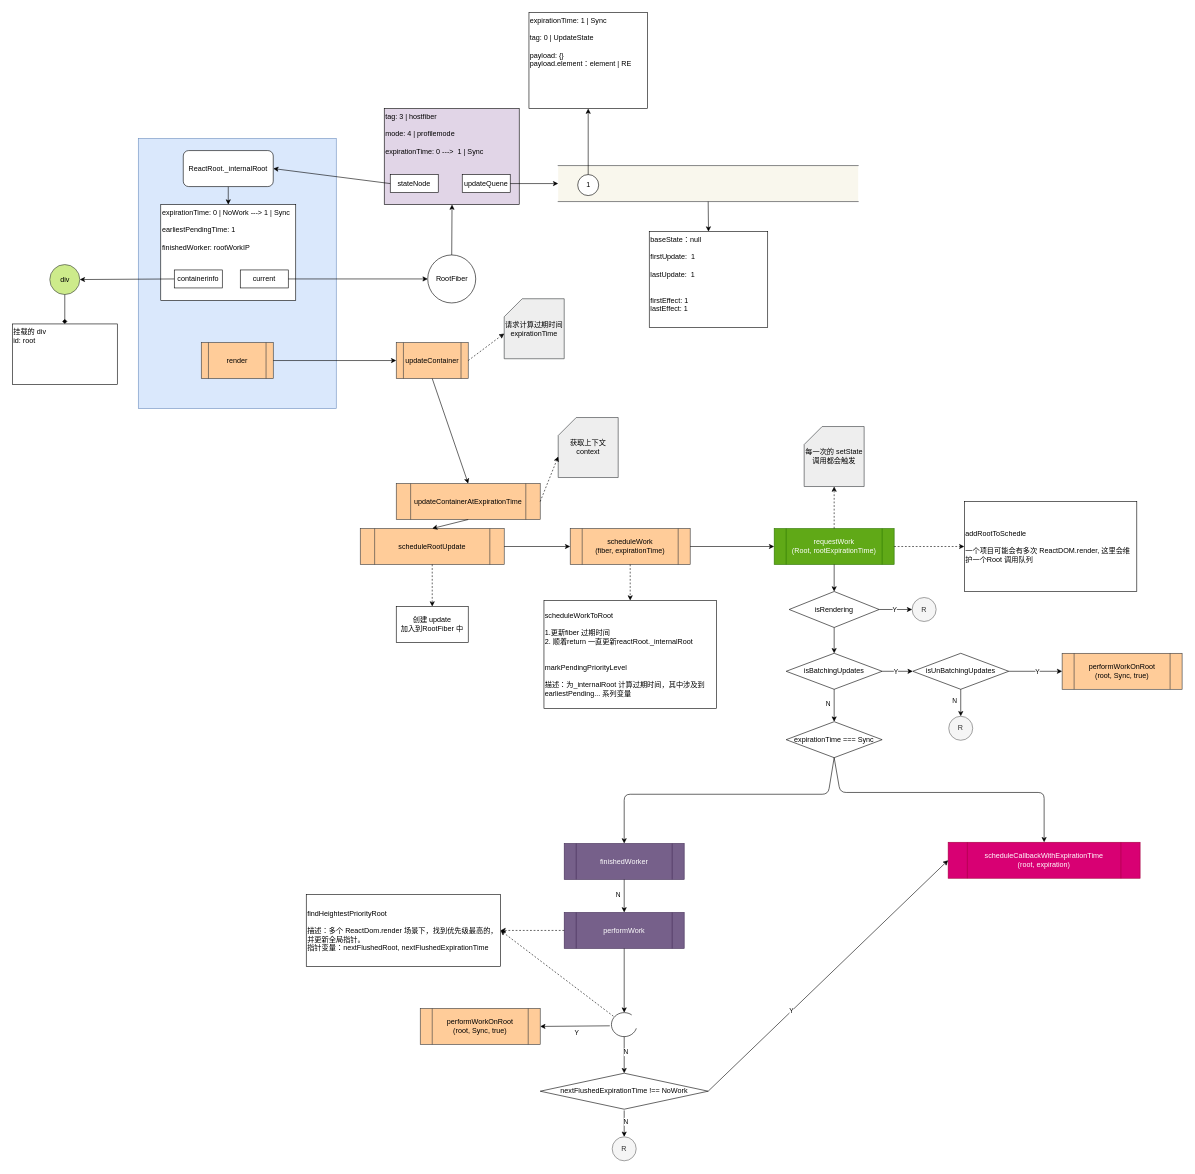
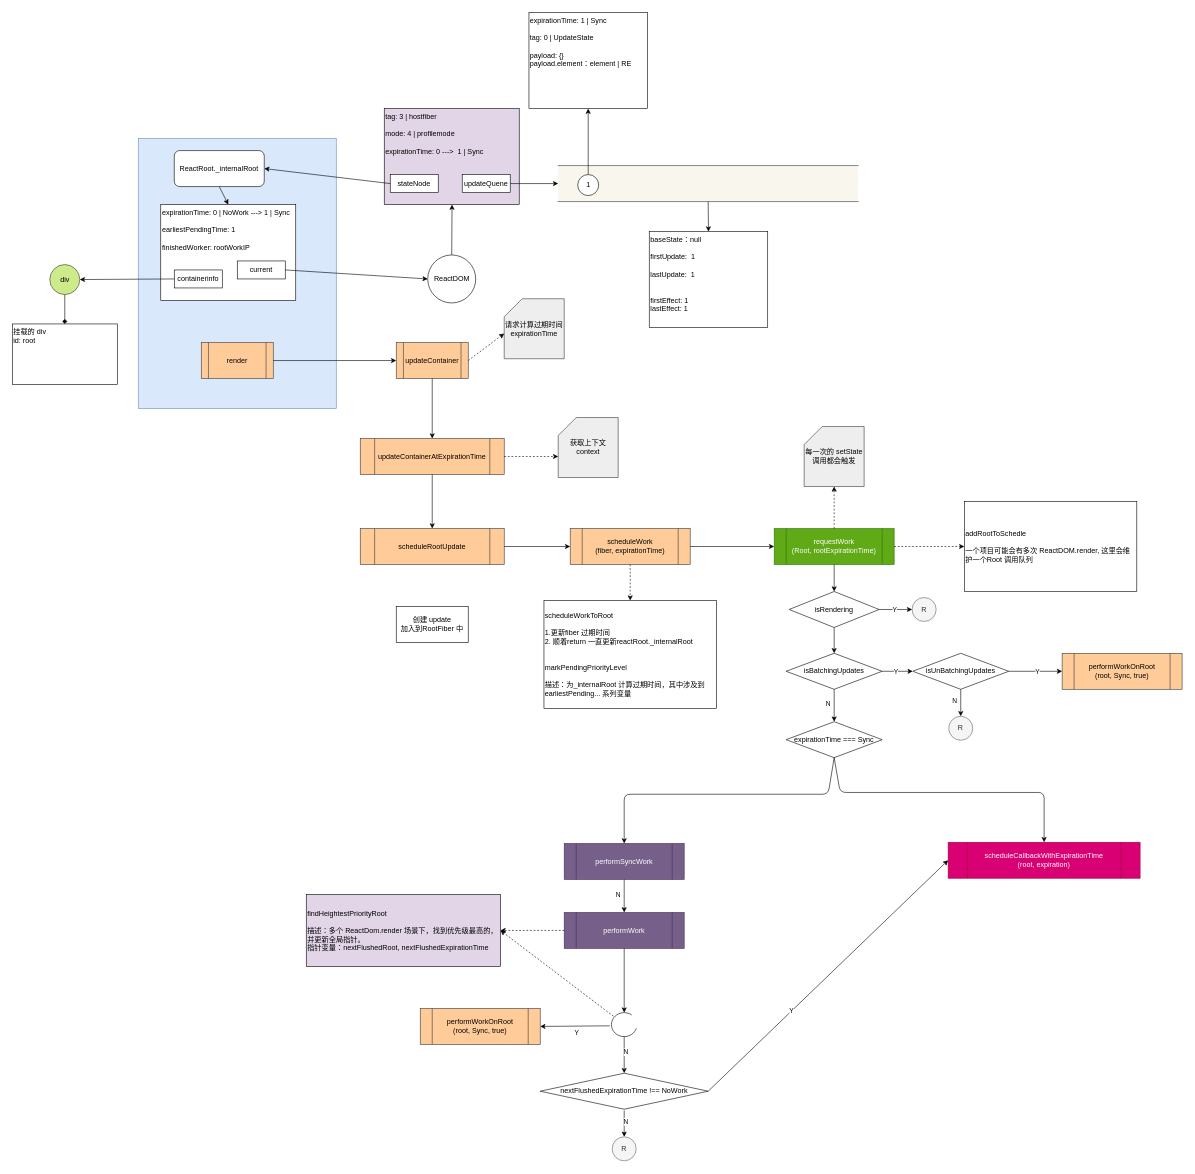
node "ReactRoot._internalRoot": moved (228, 168) -> (219, 168)
node "current": moved (264, 279) -> (261, 270)
node "RootFiber": label "RootFiber" -> "ReactDOM"
node "updateContainerAtExpirationTime": moved (468, 501) -> (432, 456)
edge "scheduleRootUpdate" -> "创建 update 加入到RootFiber 中": removed
node "finishedWorker": label "finishedWorker" -> "performSyncWork"
node "findHeightestPriorityRoot 描述：多个 ReactDom.render 场景下，找到优先级最高的，并更新全局指针。 指针变量：nextFlushedRoot, nextFlushedExpirationTime": fillcolor #ffffff -> #e1d5e7
